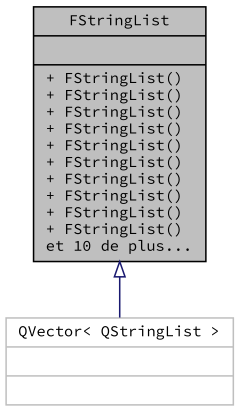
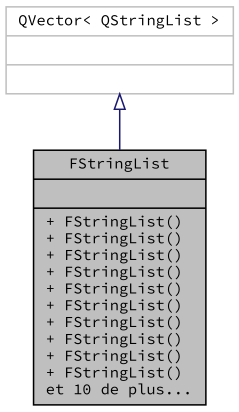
edge "QVector< QStringList >" -> "FStringList": reversed
